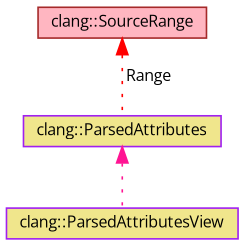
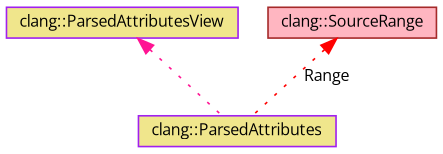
edge "clang::ParsedAttributesView" -> "clang::ParsedAttributes": reversed
